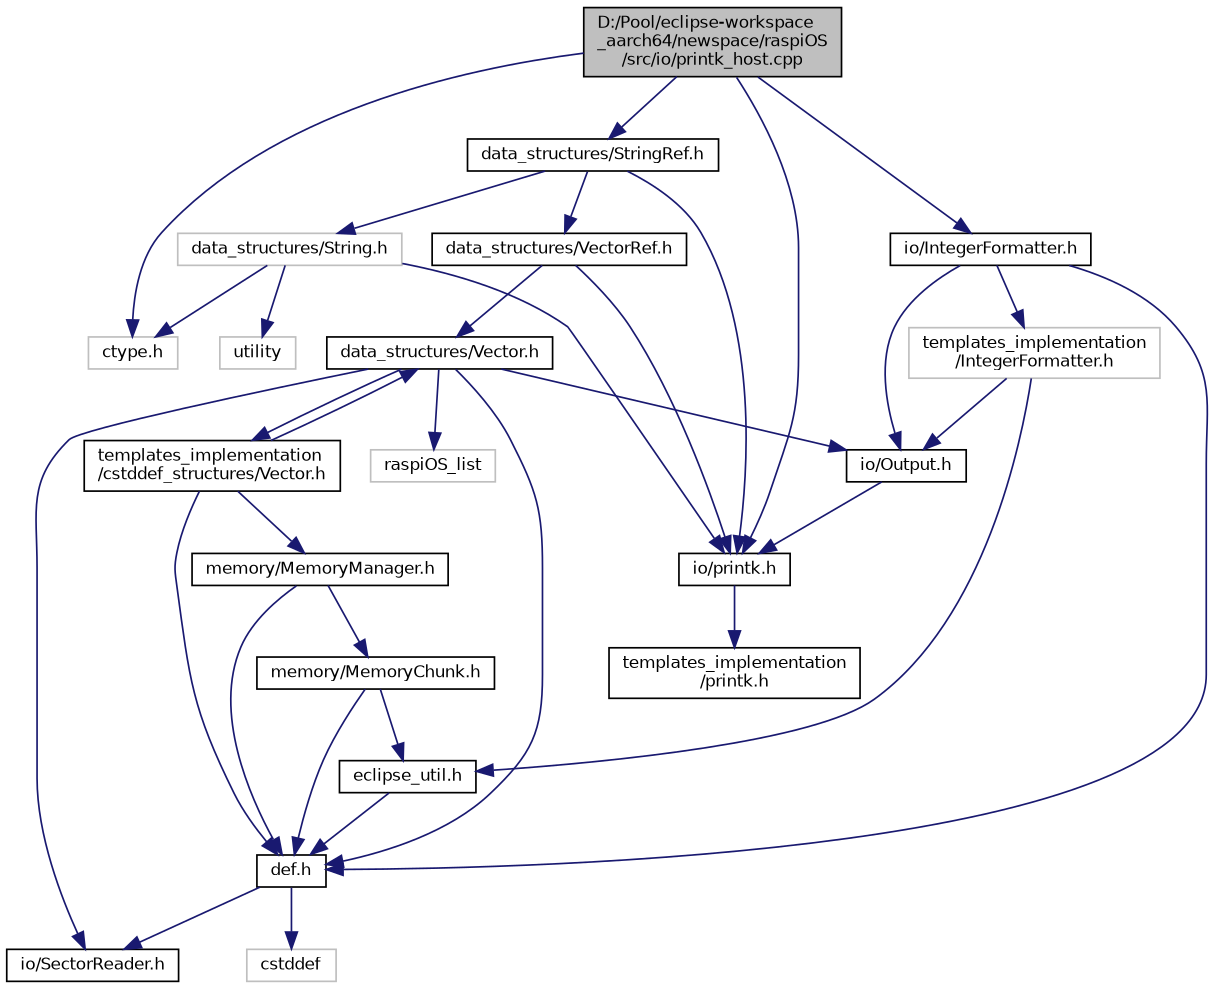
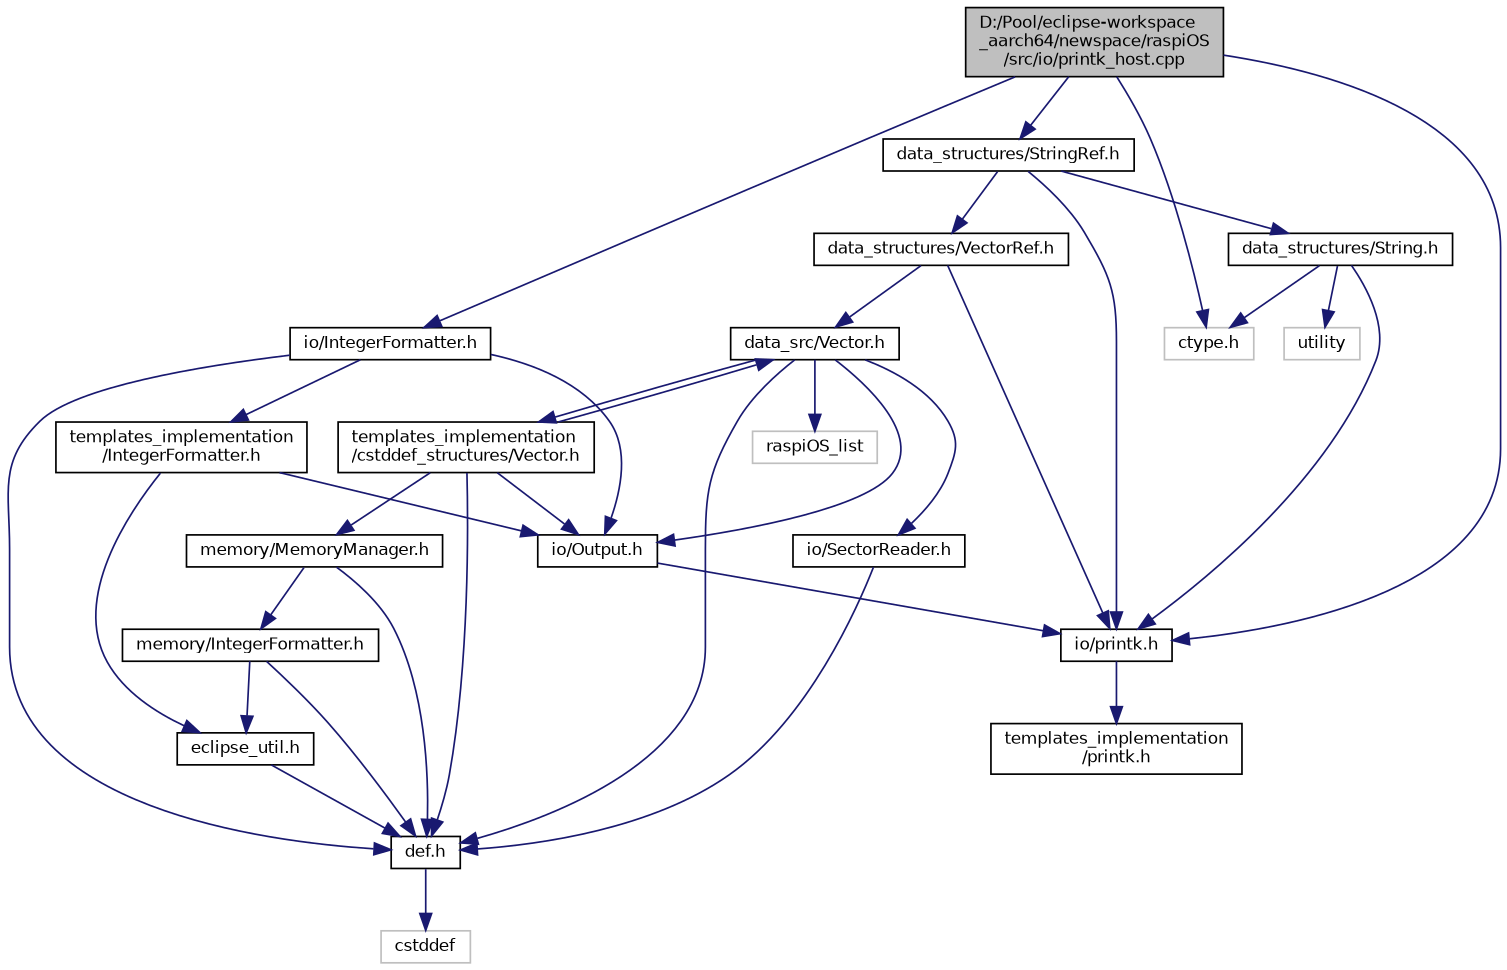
node "data_structures/String.h": color grey75 -> black
node "data_structures/Vector.h": label "data_structures/Vector.h" -> "data_src/Vector.h"
node "templates_implementation /IntegerFormatter.h": color grey75 -> black
edge "templates_implementation /cstddef_structures/Vector.h" -> "io/Output.h": added
node "memory/MemoryChunk.h": label "memory/MemoryChunk.h" -> "memory/IntegerFormatter.h"
edge "def.h" -> "io/SectorReader.h": reversed
